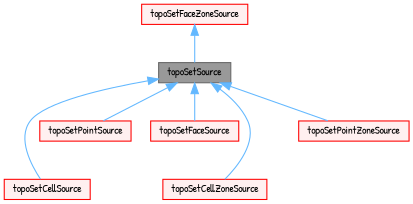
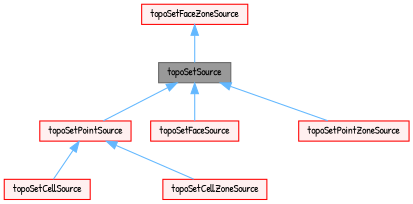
edge "topoSetCellSource" -> "topoSetSource": now "topoSetCellSource" -> "topoSetPointSource"
edge "topoSetCellZoneSource" -> "topoSetSource": now "topoSetCellZoneSource" -> "topoSetPointSource"
